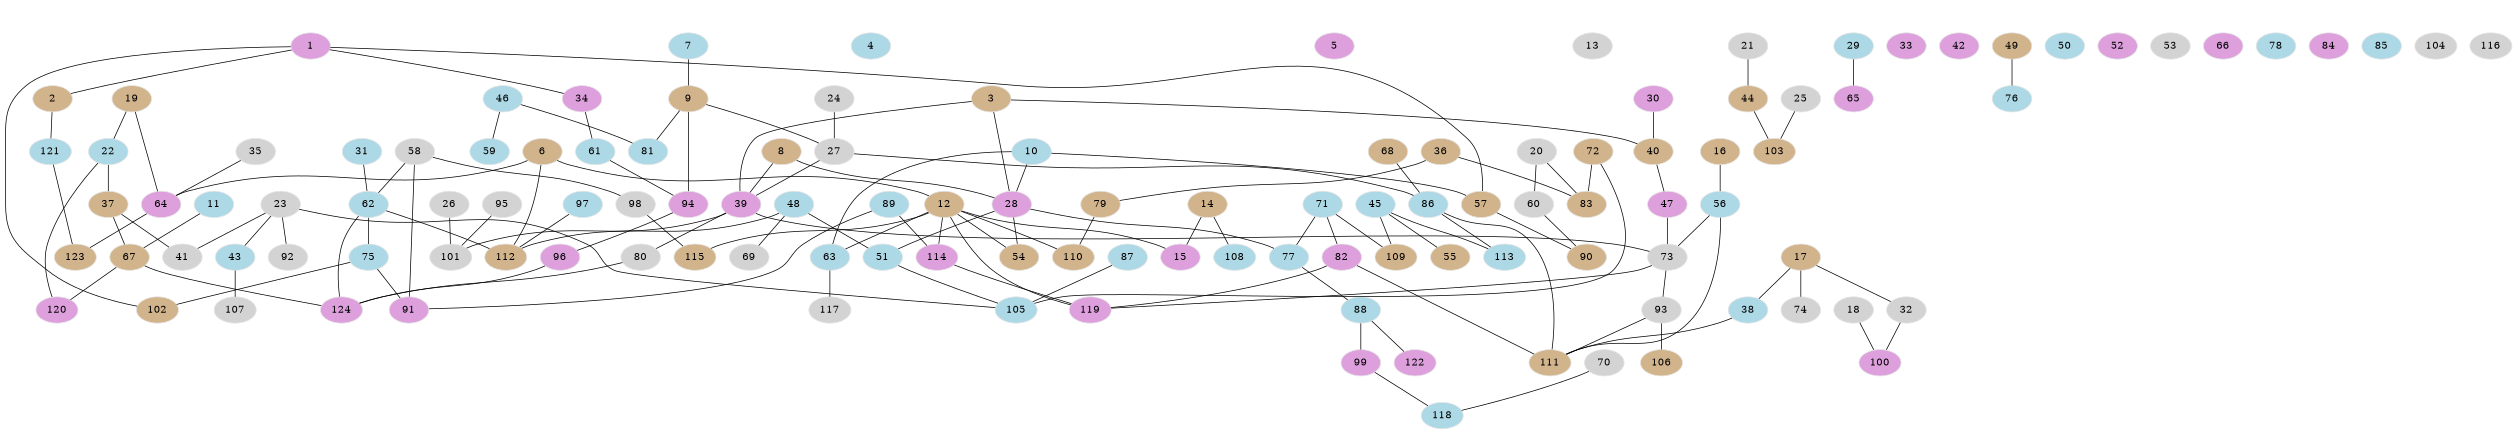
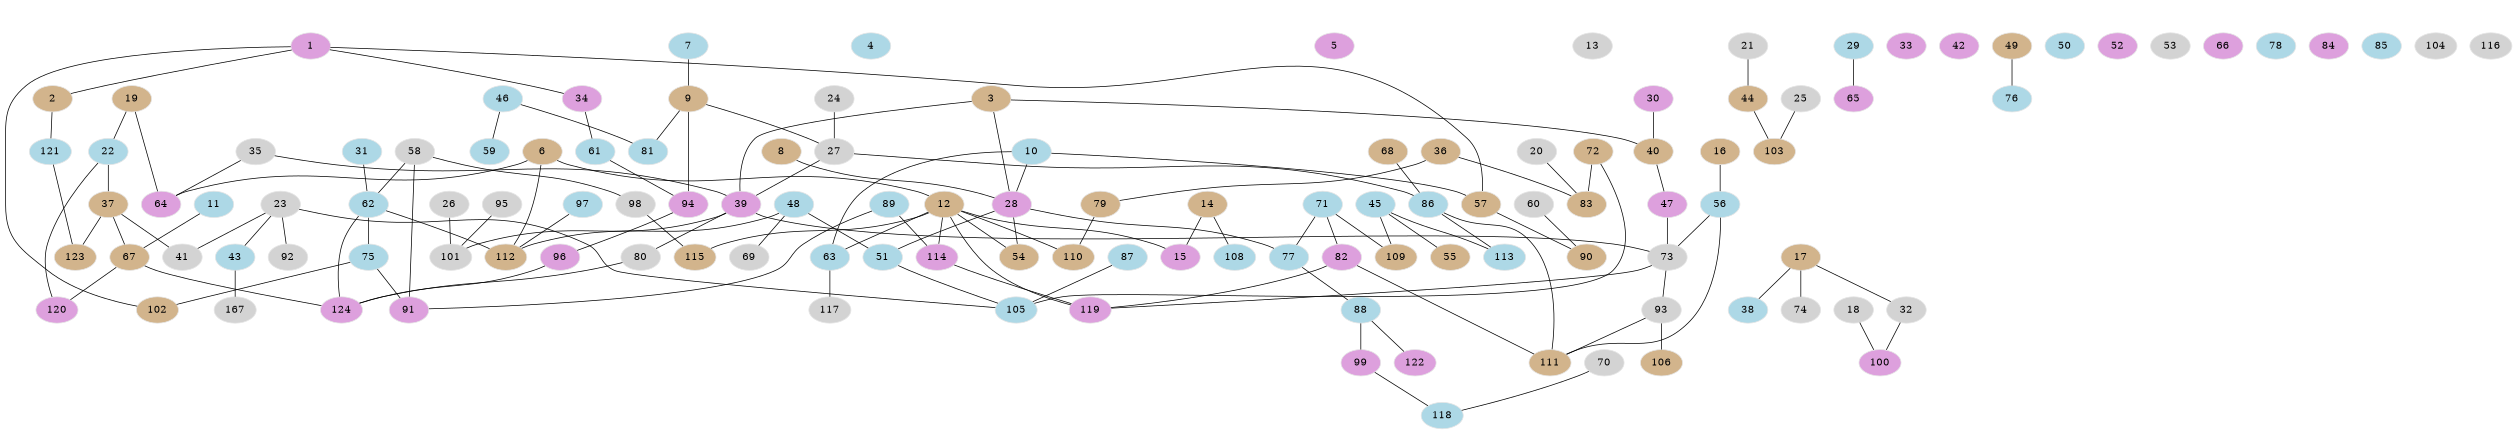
edge "8" -- "39": now "35" -- "39"
edge "20" -- "60": removed
edge "64" -- "123": now "37" -- "123"
node "107": label "107" -> "167"
edge "38" -- "111": removed
